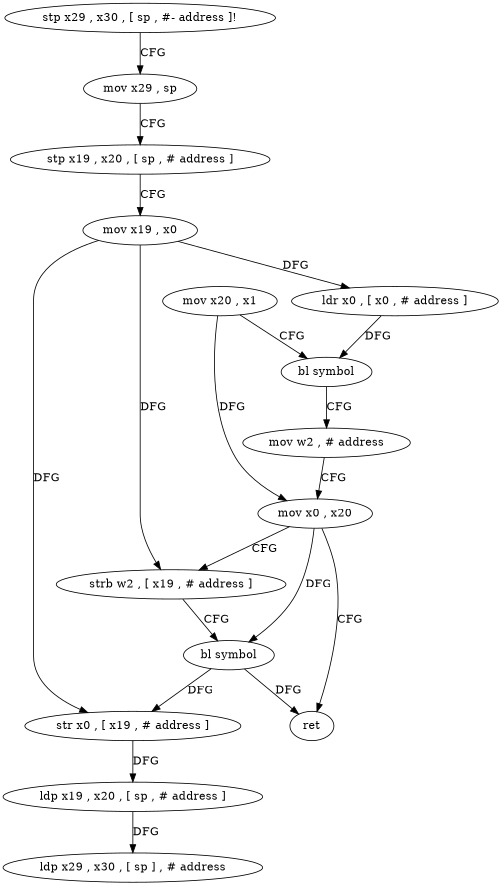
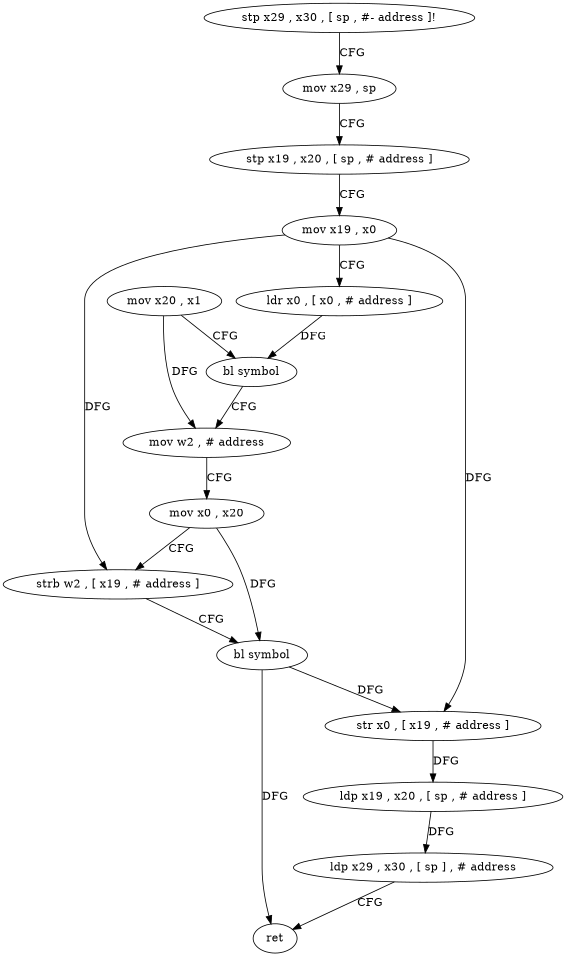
edge "mov x19 , x0" -> "ldr x0 , [ x0 , # address ]": label "DFG" -> "CFG"
edge "mov x20 , x1" -> "mov x0 , x20": now "mov x20 , x1" -> "mov w2 , # address"
edge "mov x0 , x20" -> "ret": now "ldp x29 , x30 , [ sp ] , # address" -> "ret"
